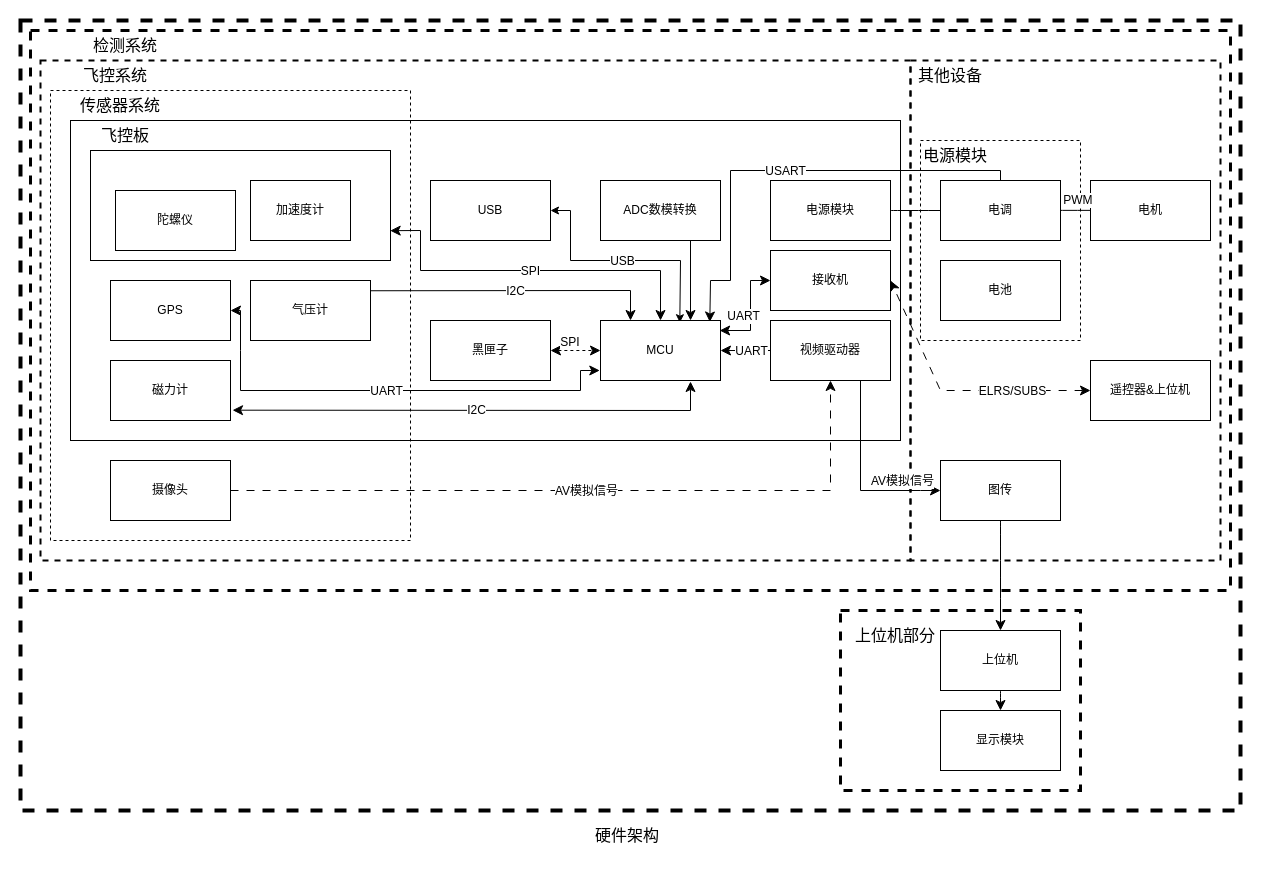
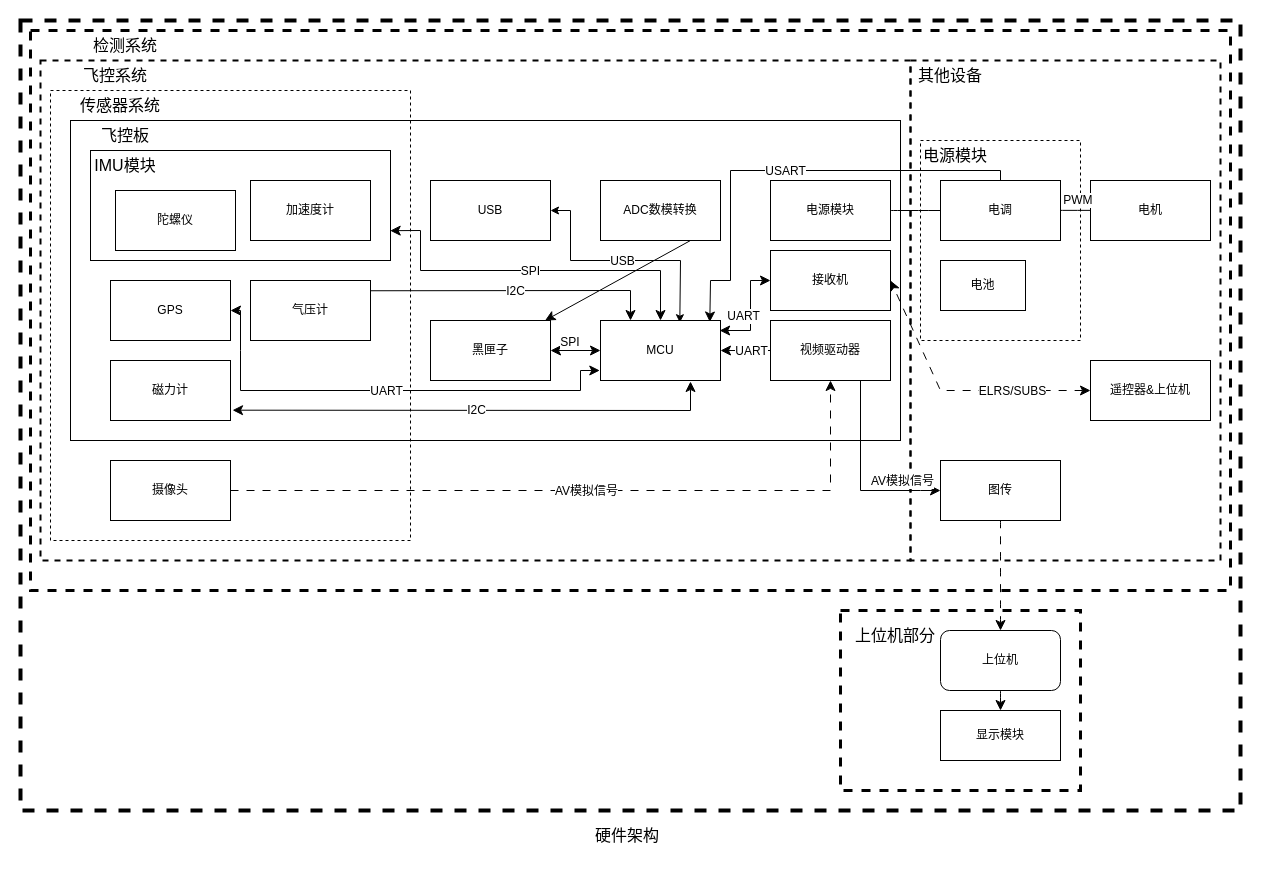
node "IMU模块": added
node "加速度计": size 100x60 -> 120x60
edge "ADC数模转换" -> "MCU": now "ADC数模转换" -> "黑匣子"
node "电池": size 120x60 -> 85x50
edge "黑匣子" -- "MCU": style dashed -> solid
edge "图传" -> "上位机": style solid -> dashed
node "上位机": shape rectangle -> rounded rectangle
node "显示模块": size 120x60 -> 120x50
